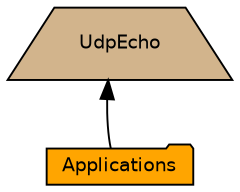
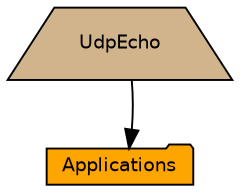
edge "Applications" -> "UdpEcho": reversed
